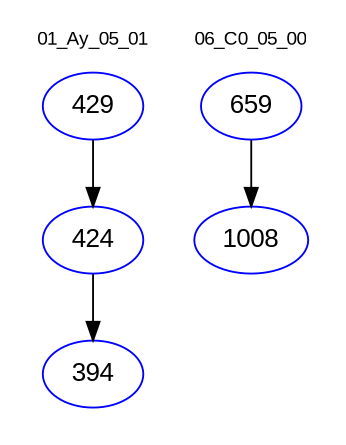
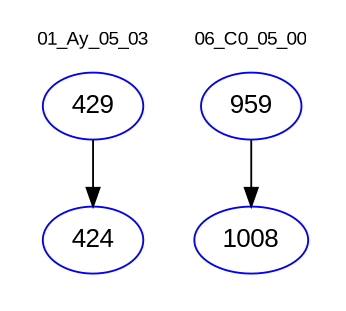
cluster "01_Ay_05_01": label "01_Ay_05_01" -> "01_Ay_05_03"
node "659": label "659" -> "959"
node "394": removed
